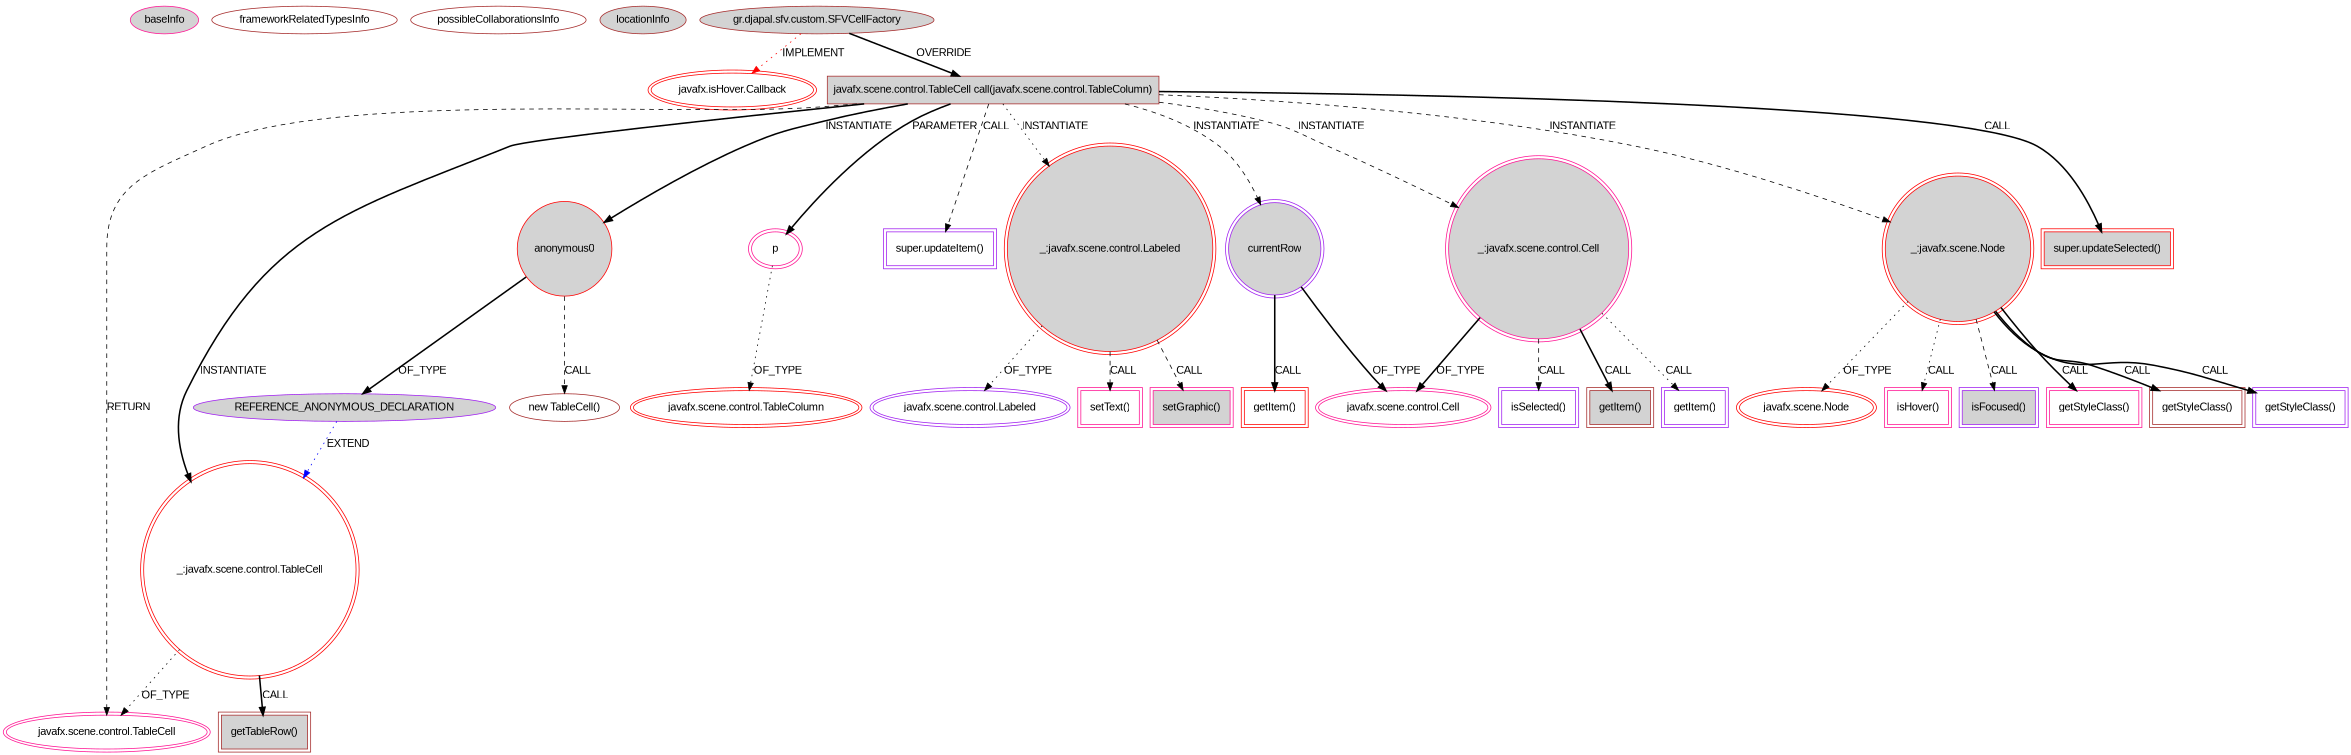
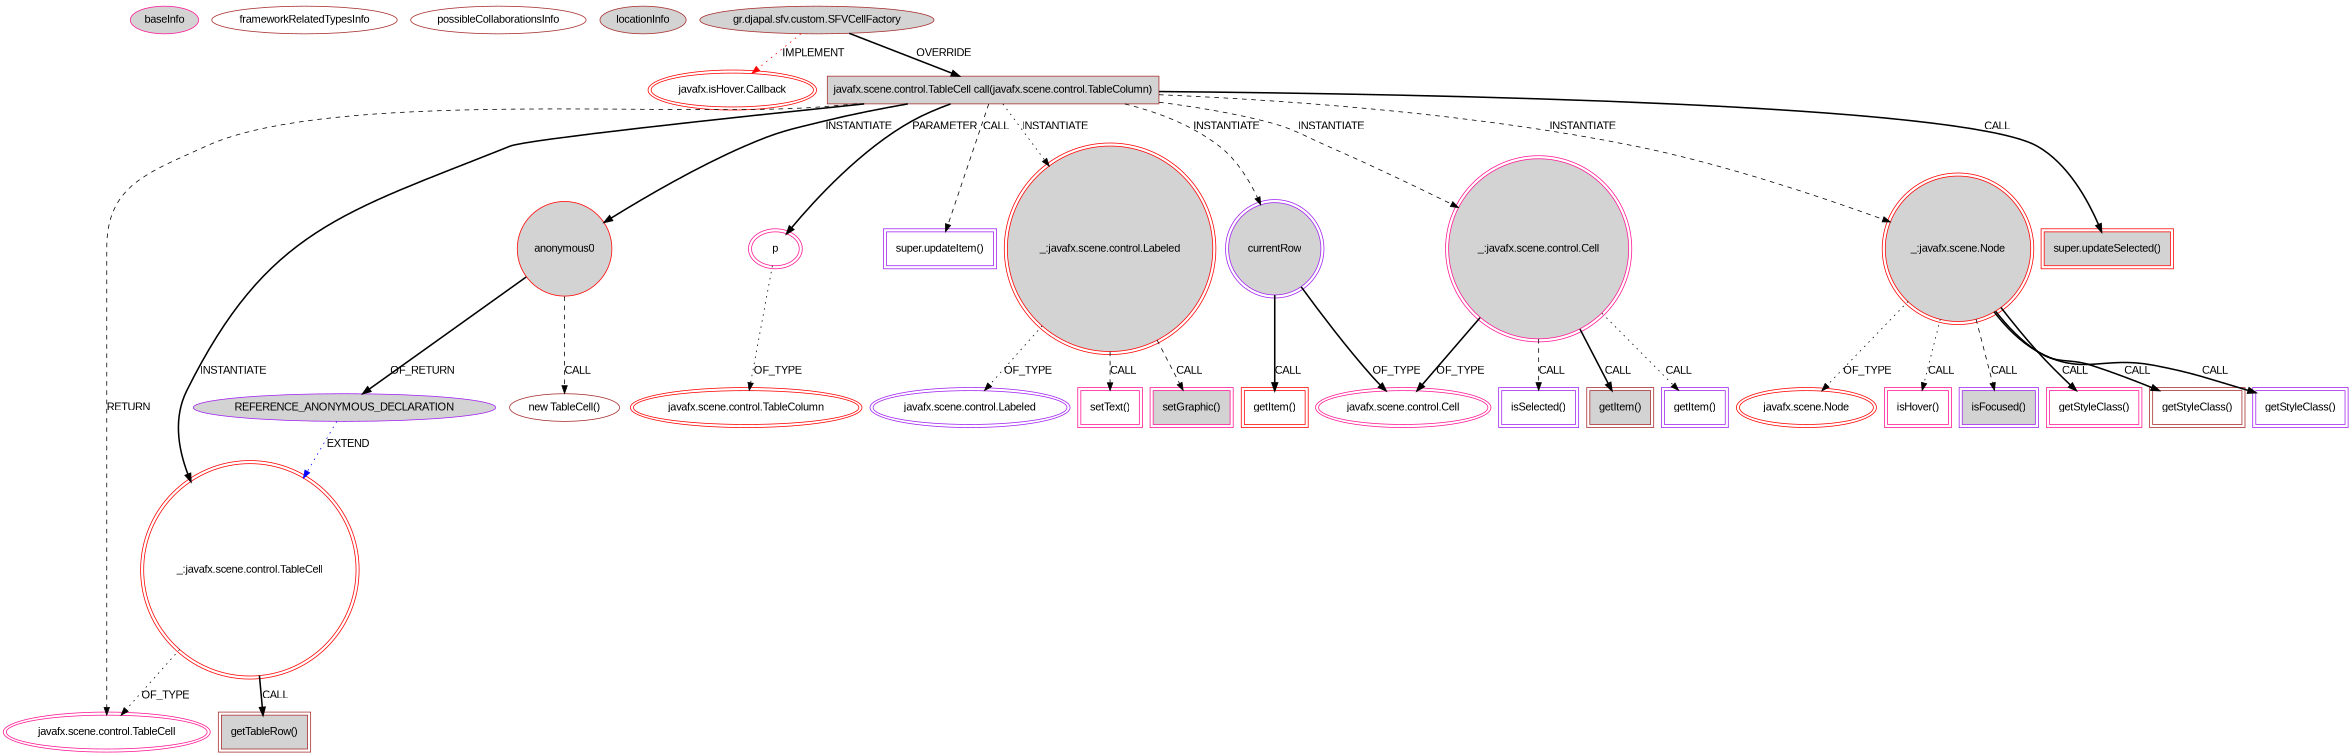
edge "anonymous0" -> "REFERENCE_ANONYMOUS_DECLARATION": label "OF_TYPE" -> "OF_RETURN"
